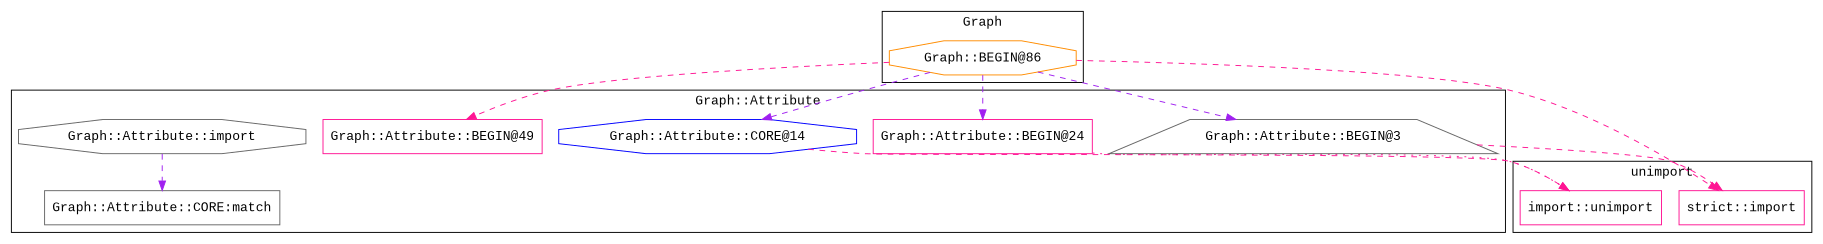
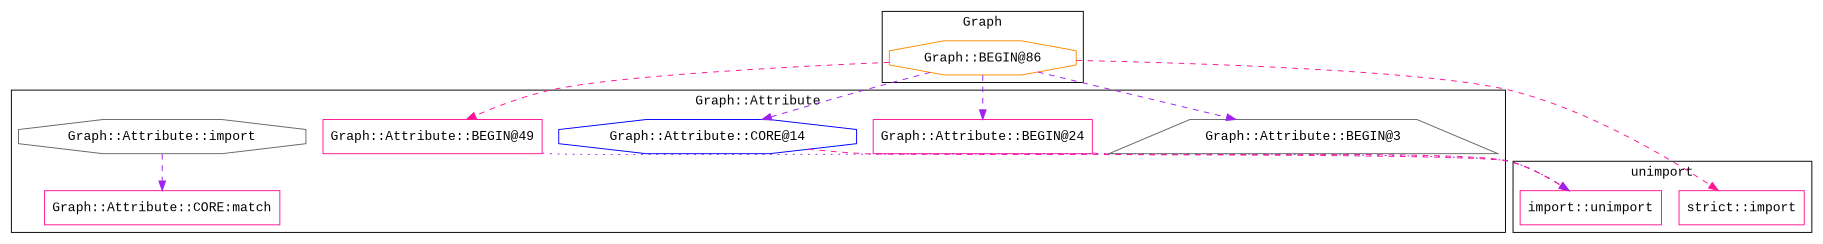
edge "Graph::Attribute::BEGIN@3" -> "strict::import": removed
edge "Graph::Attribute::BEGIN@49" -> "import::unimport": added
edge "Graph::Attribute::BEGIN@24" -> "import::unimport": style dotted -> dashed
node "Graph::Attribute::CORE:match": color gray40 -> deeppink
